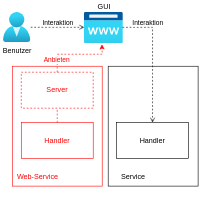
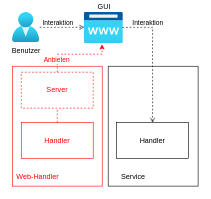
node "Benutzer": moved (17, 27) -> (26, 27)
node "Web-Service": label "Web-Service" -> "Web-Handler"
